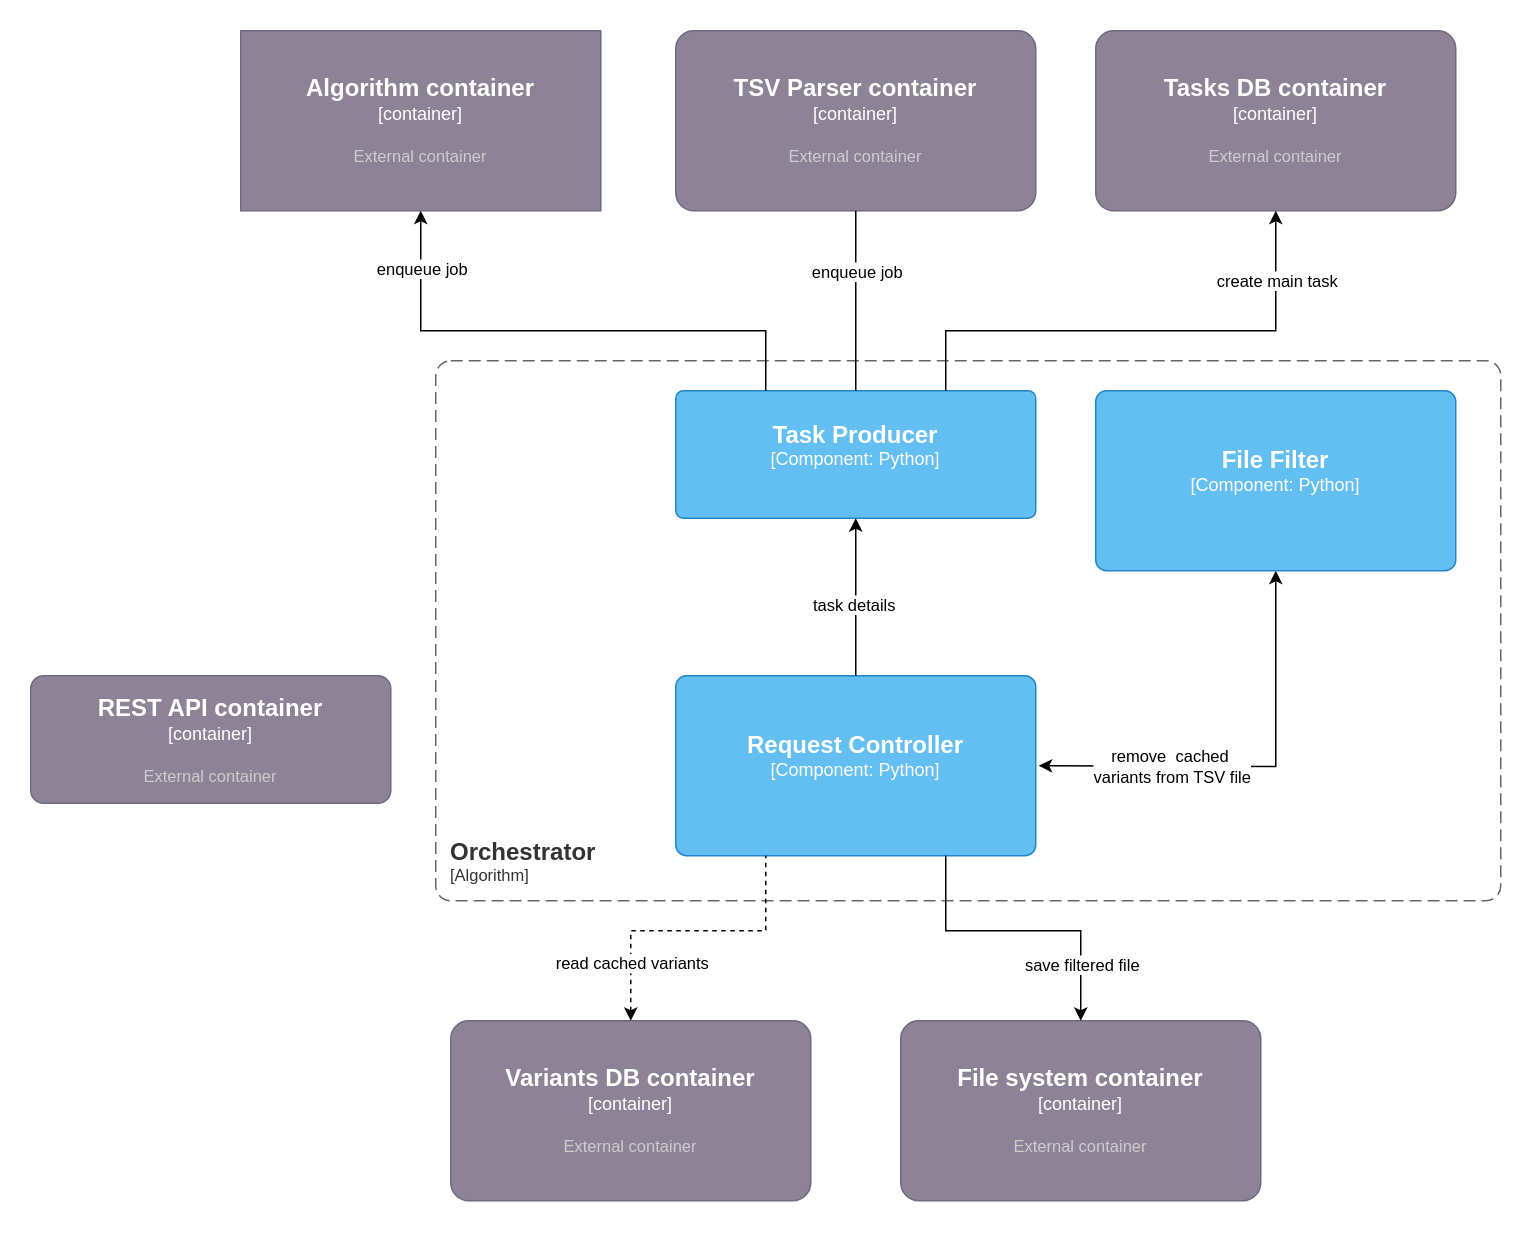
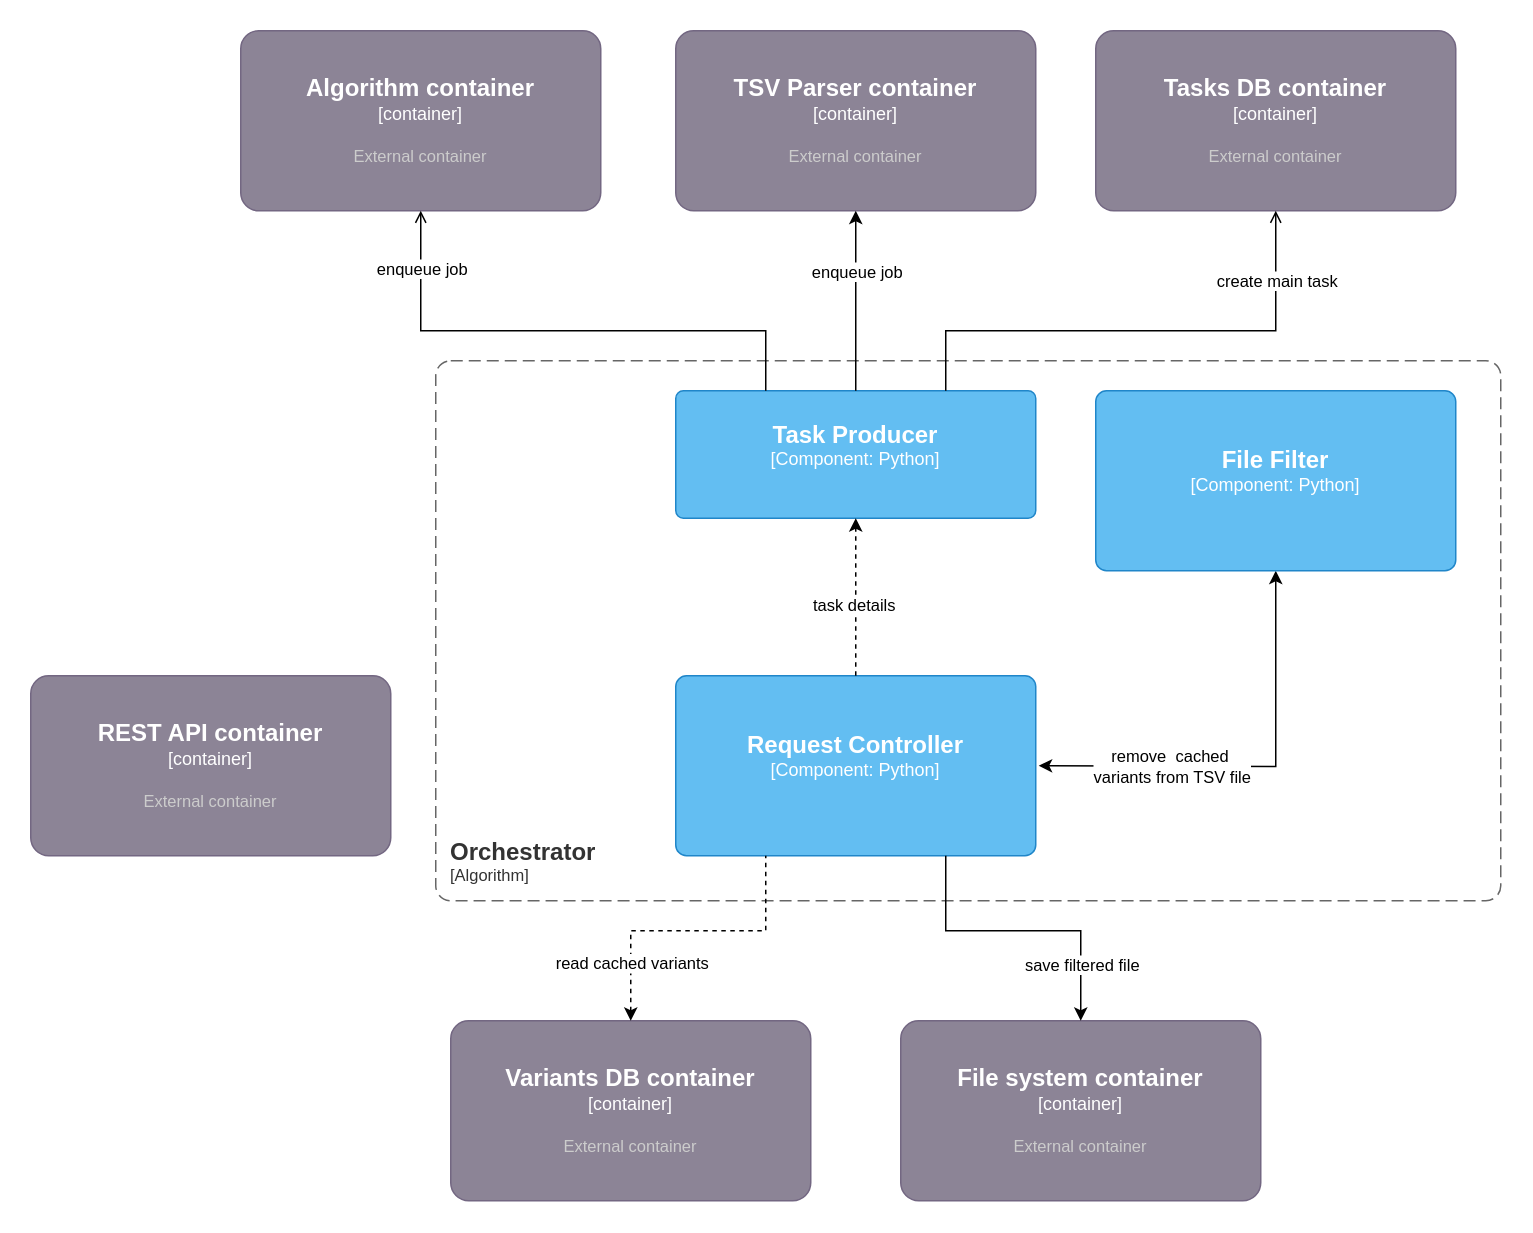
node "Algorithm container [container] External container": shape rectangle -> rounded rectangle
edge "TSV Parser container [container] External container" -- "Task Producer [Component: Python]": arrowhead none -> classic
edge "Task Producer [Component: Python]" -> "Algorithm container [container] External container": arrowhead classic -> open
edge "Task Producer [Component: Python]" -> "Tasks DB container [container] External container": arrowhead classic -> open
edge "Request Controller [Component: Python]" -> "Task Producer [Component: Python]": style solid -> dashed
node "REST API container [container] External container": size 360x128 -> 360x180
